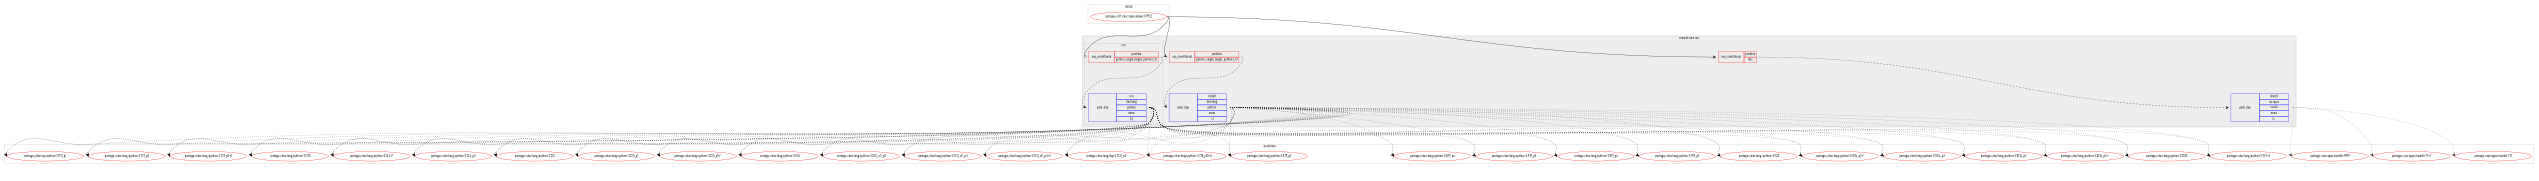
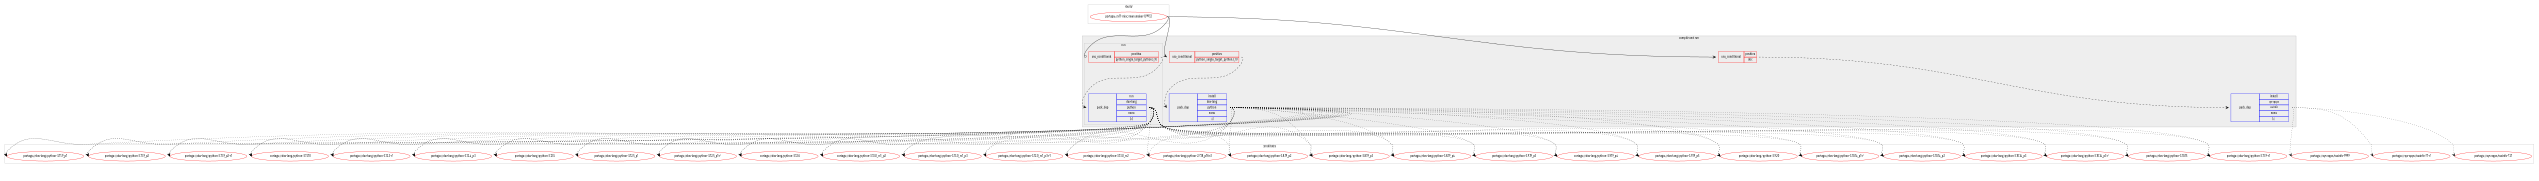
node "portage://dev-sys/python-3.11.9_p1": label "portage://dev-sys/python-3.11.9_p1" -> "portage://dev-lang/python-3.11.9_p1"
node "portage://dev-lang/dep-3.13.0_rc2": label "portage://dev-lang/dep-3.13.0_rc2" -> "portage://dev-lang/python-3.13.0_rc2"
node "portage://dev-lang/python-3.8.19_p3": added
